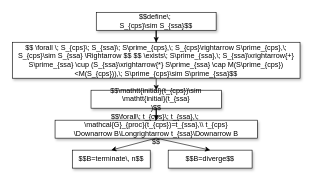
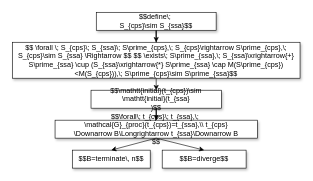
node "$$B=diverge$$": moved (210, 159) -> (204, 159)
